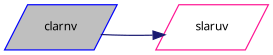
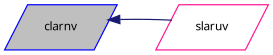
edge "clarnv" -> "slaruv": reversed
